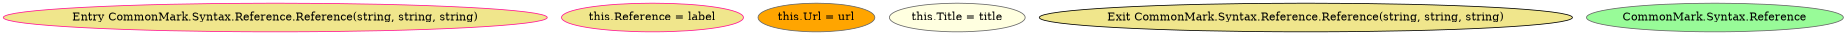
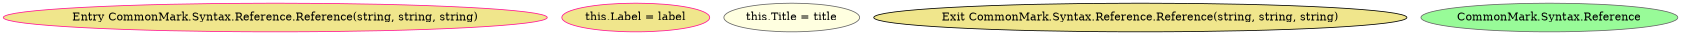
node "this.Reference = label": label "this.Reference = label" -> "this.Label = label"
node "this.Url = url": removed
